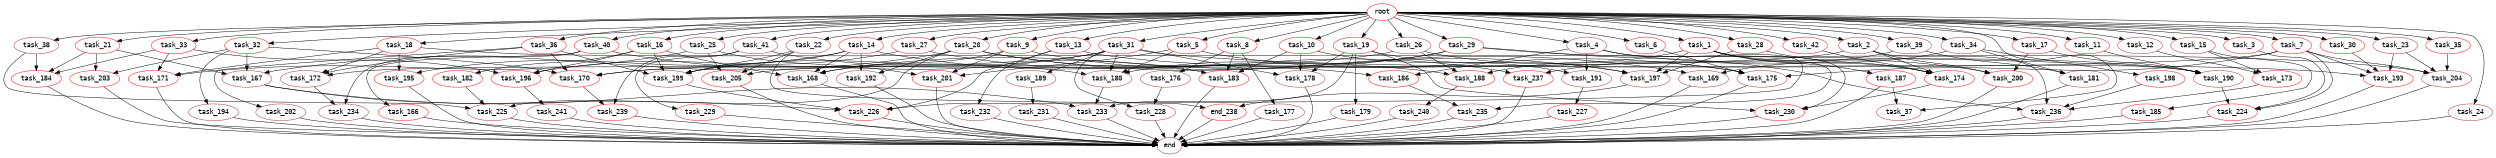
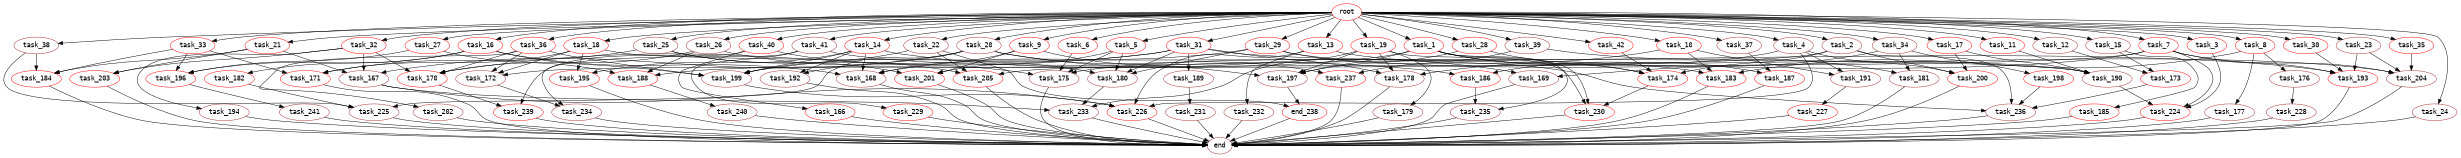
edge "task_31" -> "task_228": removed
edge "task_187" -> "task_37": reversed
